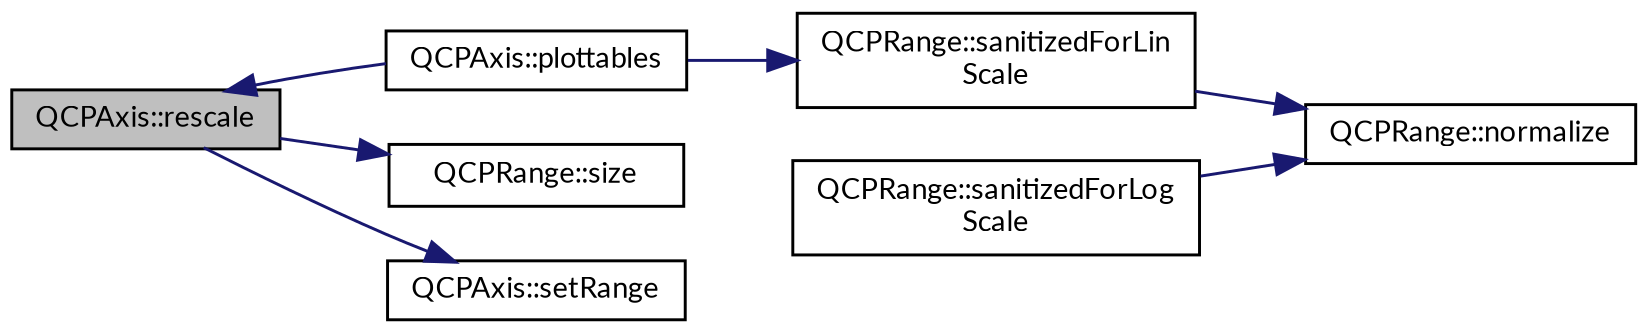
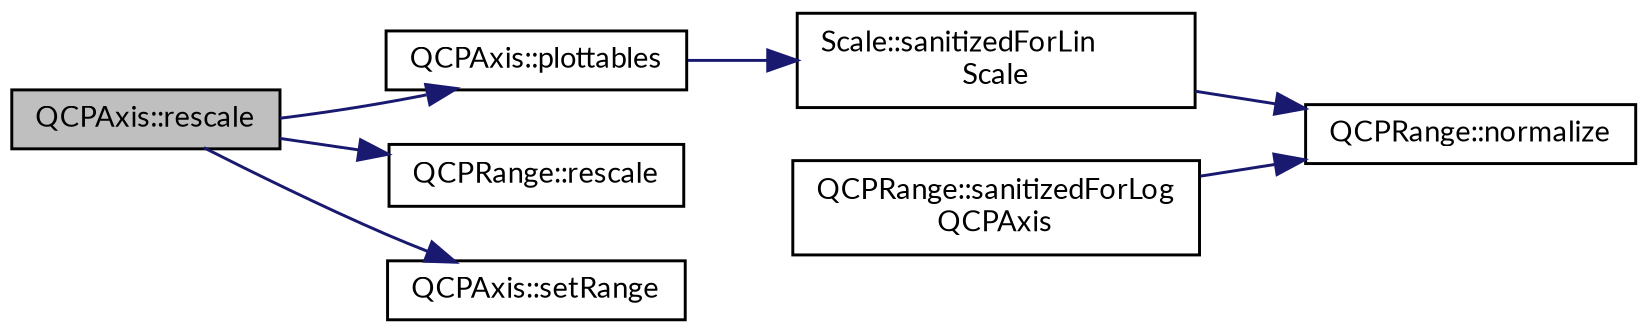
node "QCPRange::sanitizedForLin Scale": label "QCPRange::sanitizedForLin Scale" -> "Scale::sanitizedForLin Scale"
edge "QCPAxis::plottables" -> "QCPAxis::rescale": reversed
node "QCPRange::size": label "QCPRange::size" -> "QCPRange::rescale"
node "QCPRange::sanitizedForLog Scale": label "QCPRange::sanitizedForLog Scale" -> "QCPRange::sanitizedForLog QCPAxis"
